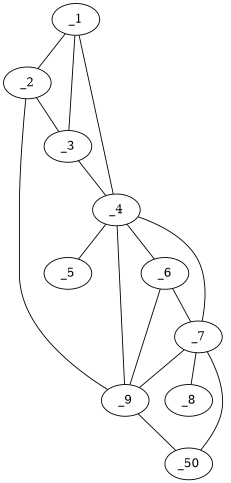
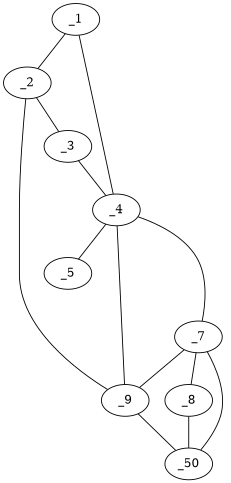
edge "_1" -- "_3": removed
node "_6": removed
edge "_8" -- "_50": added
